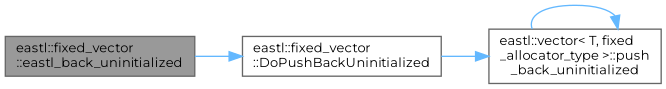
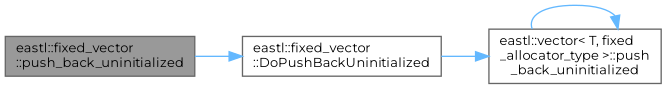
node "eastl::fixed_vector ::eastl_back_uninitialized": label "eastl::fixed_vector ::eastl_back_uninitialized" -> "eastl::fixed_vector ::push_back_uninitialized"
